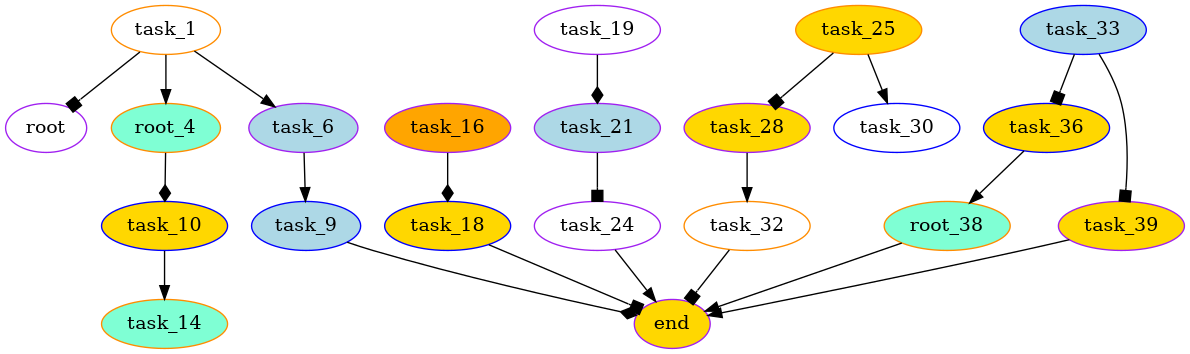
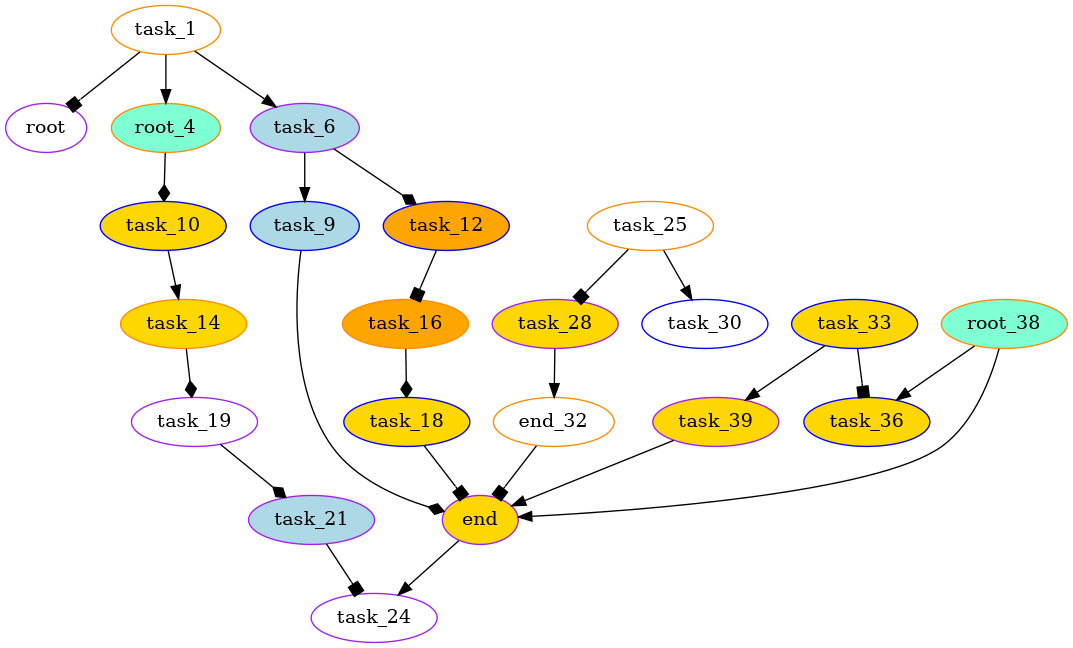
node "task_25": fillcolor gold -> white
node "task_33": fillcolor lightblue -> gold
edge "task_33" -> "task_39": arrowhead box -> normal
node "task_16": color purple -> darkorange
edge "task_36" -> "root_38": reversed
node "task_12": added
node "task_32": label "task_32" -> "end_32"
edge "task_24" -> "end": reversed
node "task_14": fillcolor aquamarine -> gold
edge "task_14" -> "task_19": added
